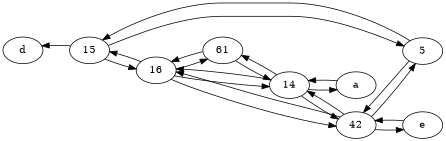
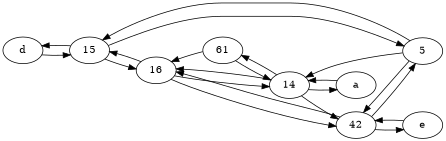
edge "d" -> "15": added
edge "16" -> "61": removed
edge "42" -> "14": now "5" -> "14"
